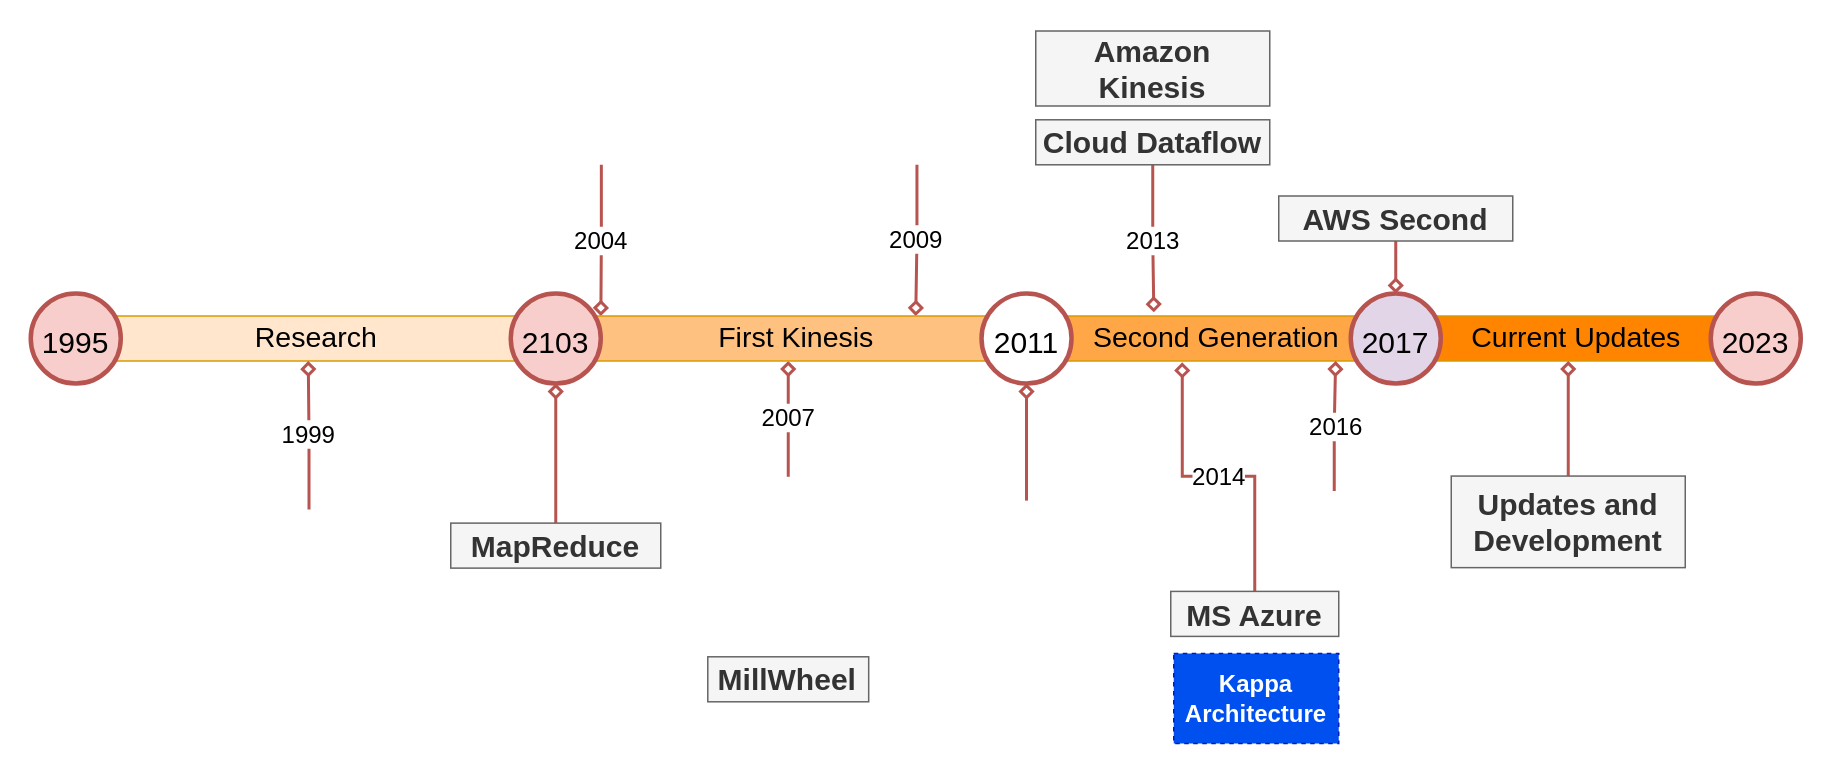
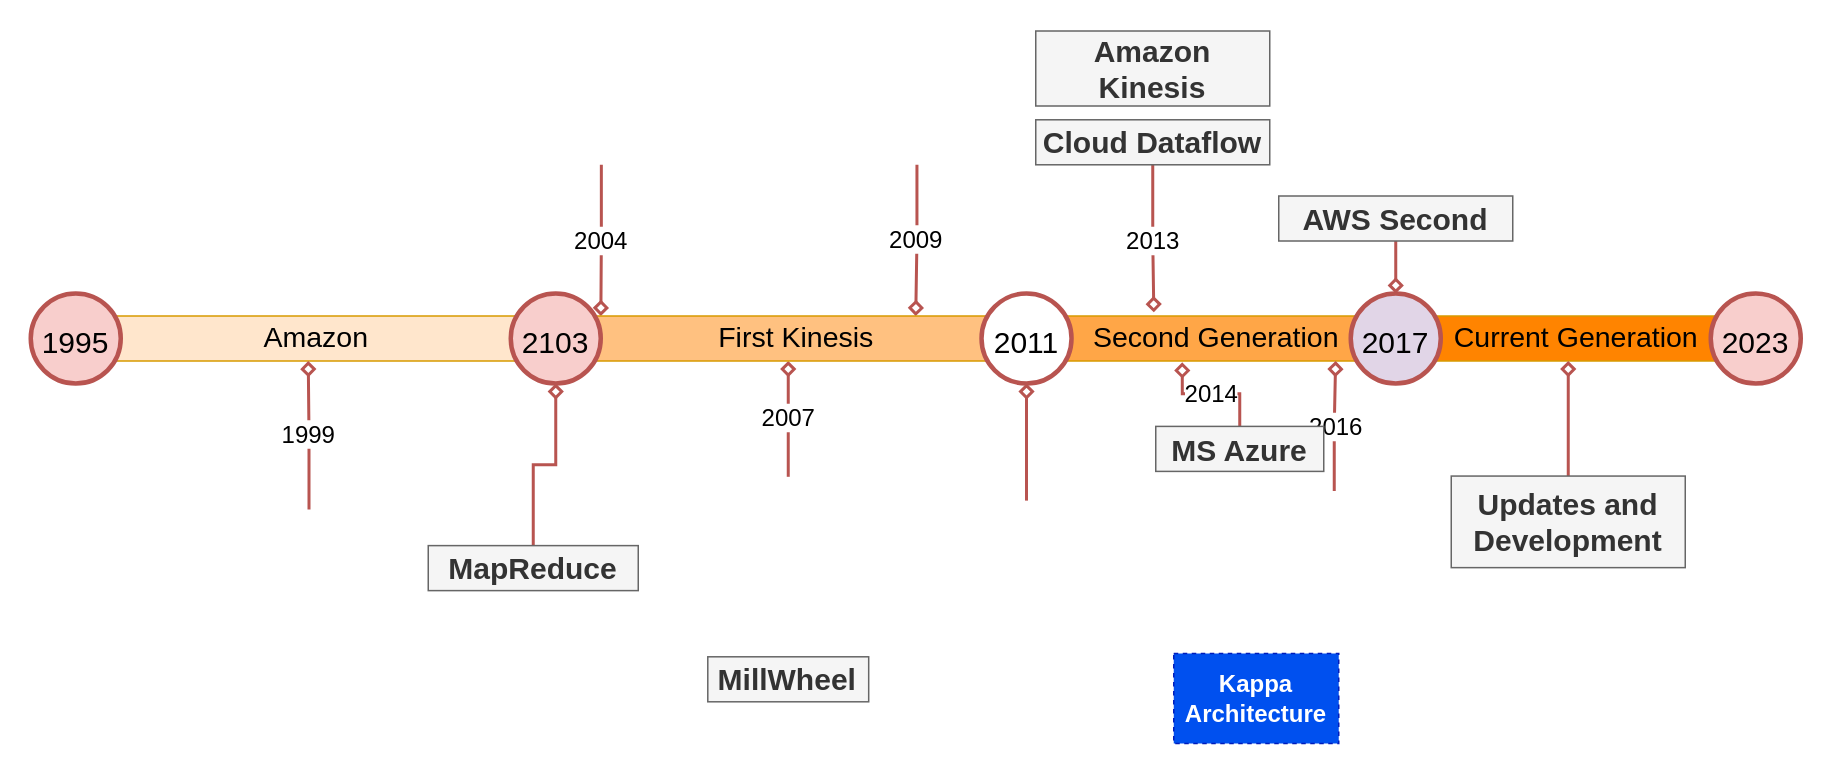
node "Research": label "Research" -> "Amazon"
node "Current Updates": label "Current Updates" -> "Current Generation"
node "MapReduce": moved (556, 545) -> (533, 568)
node "MS Azure": moved (1255, 614) -> (1240, 449)
